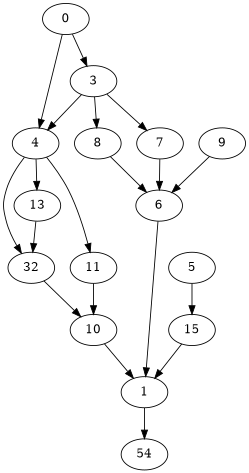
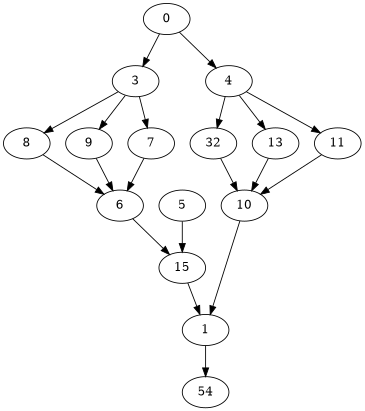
edge "3" -> "4": now "3" -> "9"
edge "13" -> "32": now "13" -> "10"
edge "6" -> "1": now "6" -> "15"
